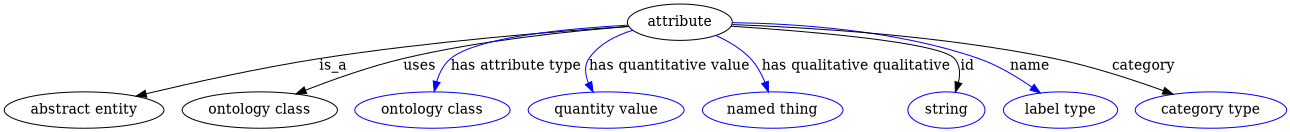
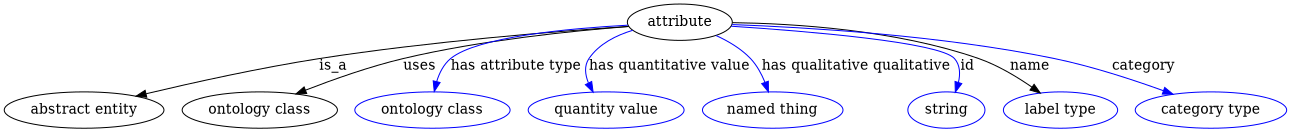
edge "attribute" -> "string": color black -> blue
edge "attribute" -> "category type": color black -> blue
edge "attribute" -> "label type": color blue -> black
